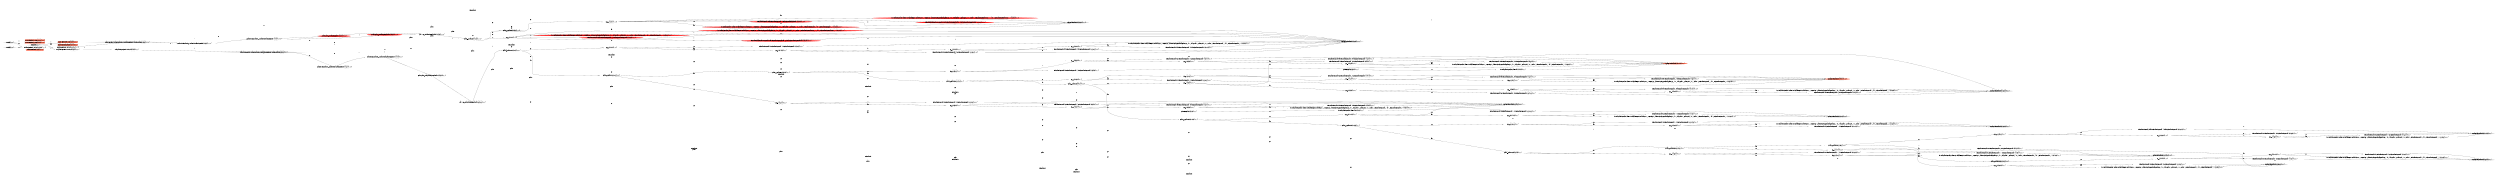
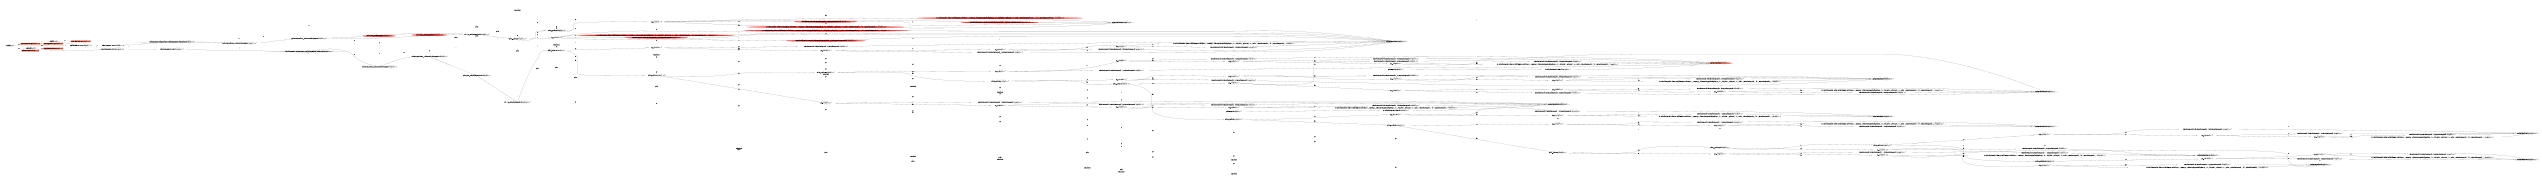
edge "visitBoolean['1', '0', '0']" -> "Consumer<ExpressionNode> scope@@@2@@@['1', '1', '0']": reversed
node "scope.accept(irLeftConstantNode)@@@90@@@['0', '0', '1']": fillcolor tomato -> lightgray
